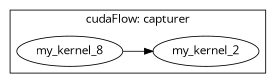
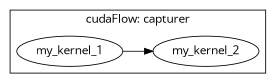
node "my_kernel_8": label "my_kernel_8" -> "my_kernel_1"
